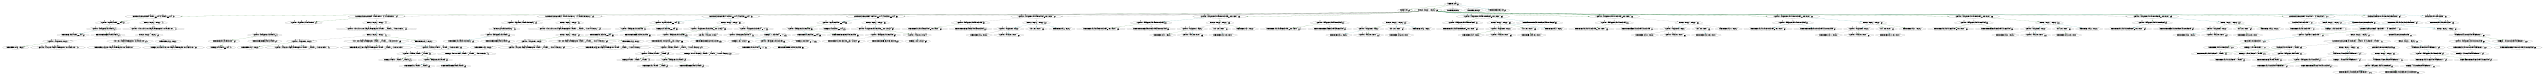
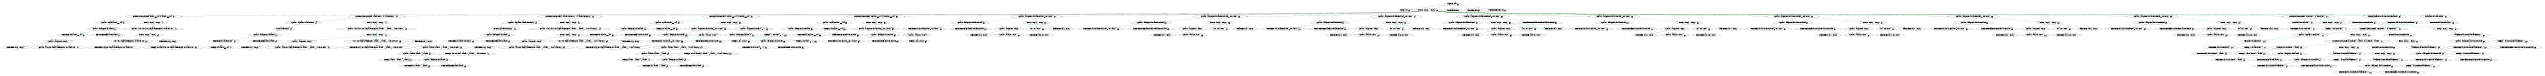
node "(<operator>.assignment,this.filesExcluded = new Vector())": added
node "(exists,basedir.exists())": added
node "(IDENTIFIER,$obj6,new Vector())": added
node "(IDENTIFIER,$obj7,new Vector())": removed
